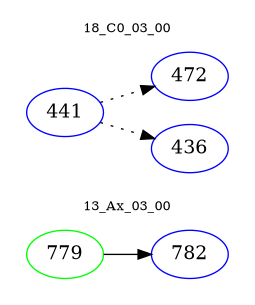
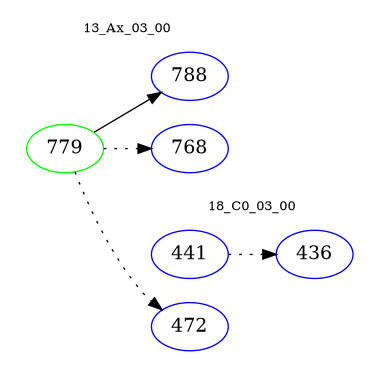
edge "441" -> "472": now "779" -> "472"
node "768": added
node "782": label "782" -> "788"
